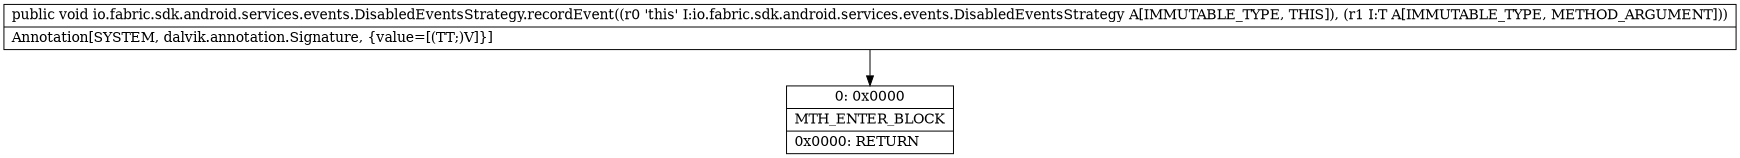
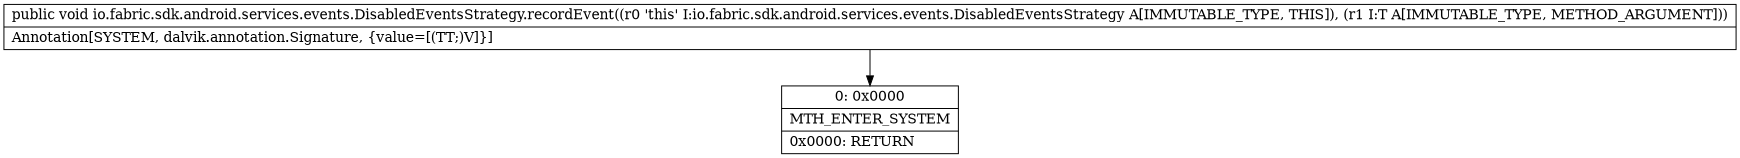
node "0: 0x0000": text "MTH_ENTER_BLOCK" -> "MTH_ENTER_SYSTEM"
